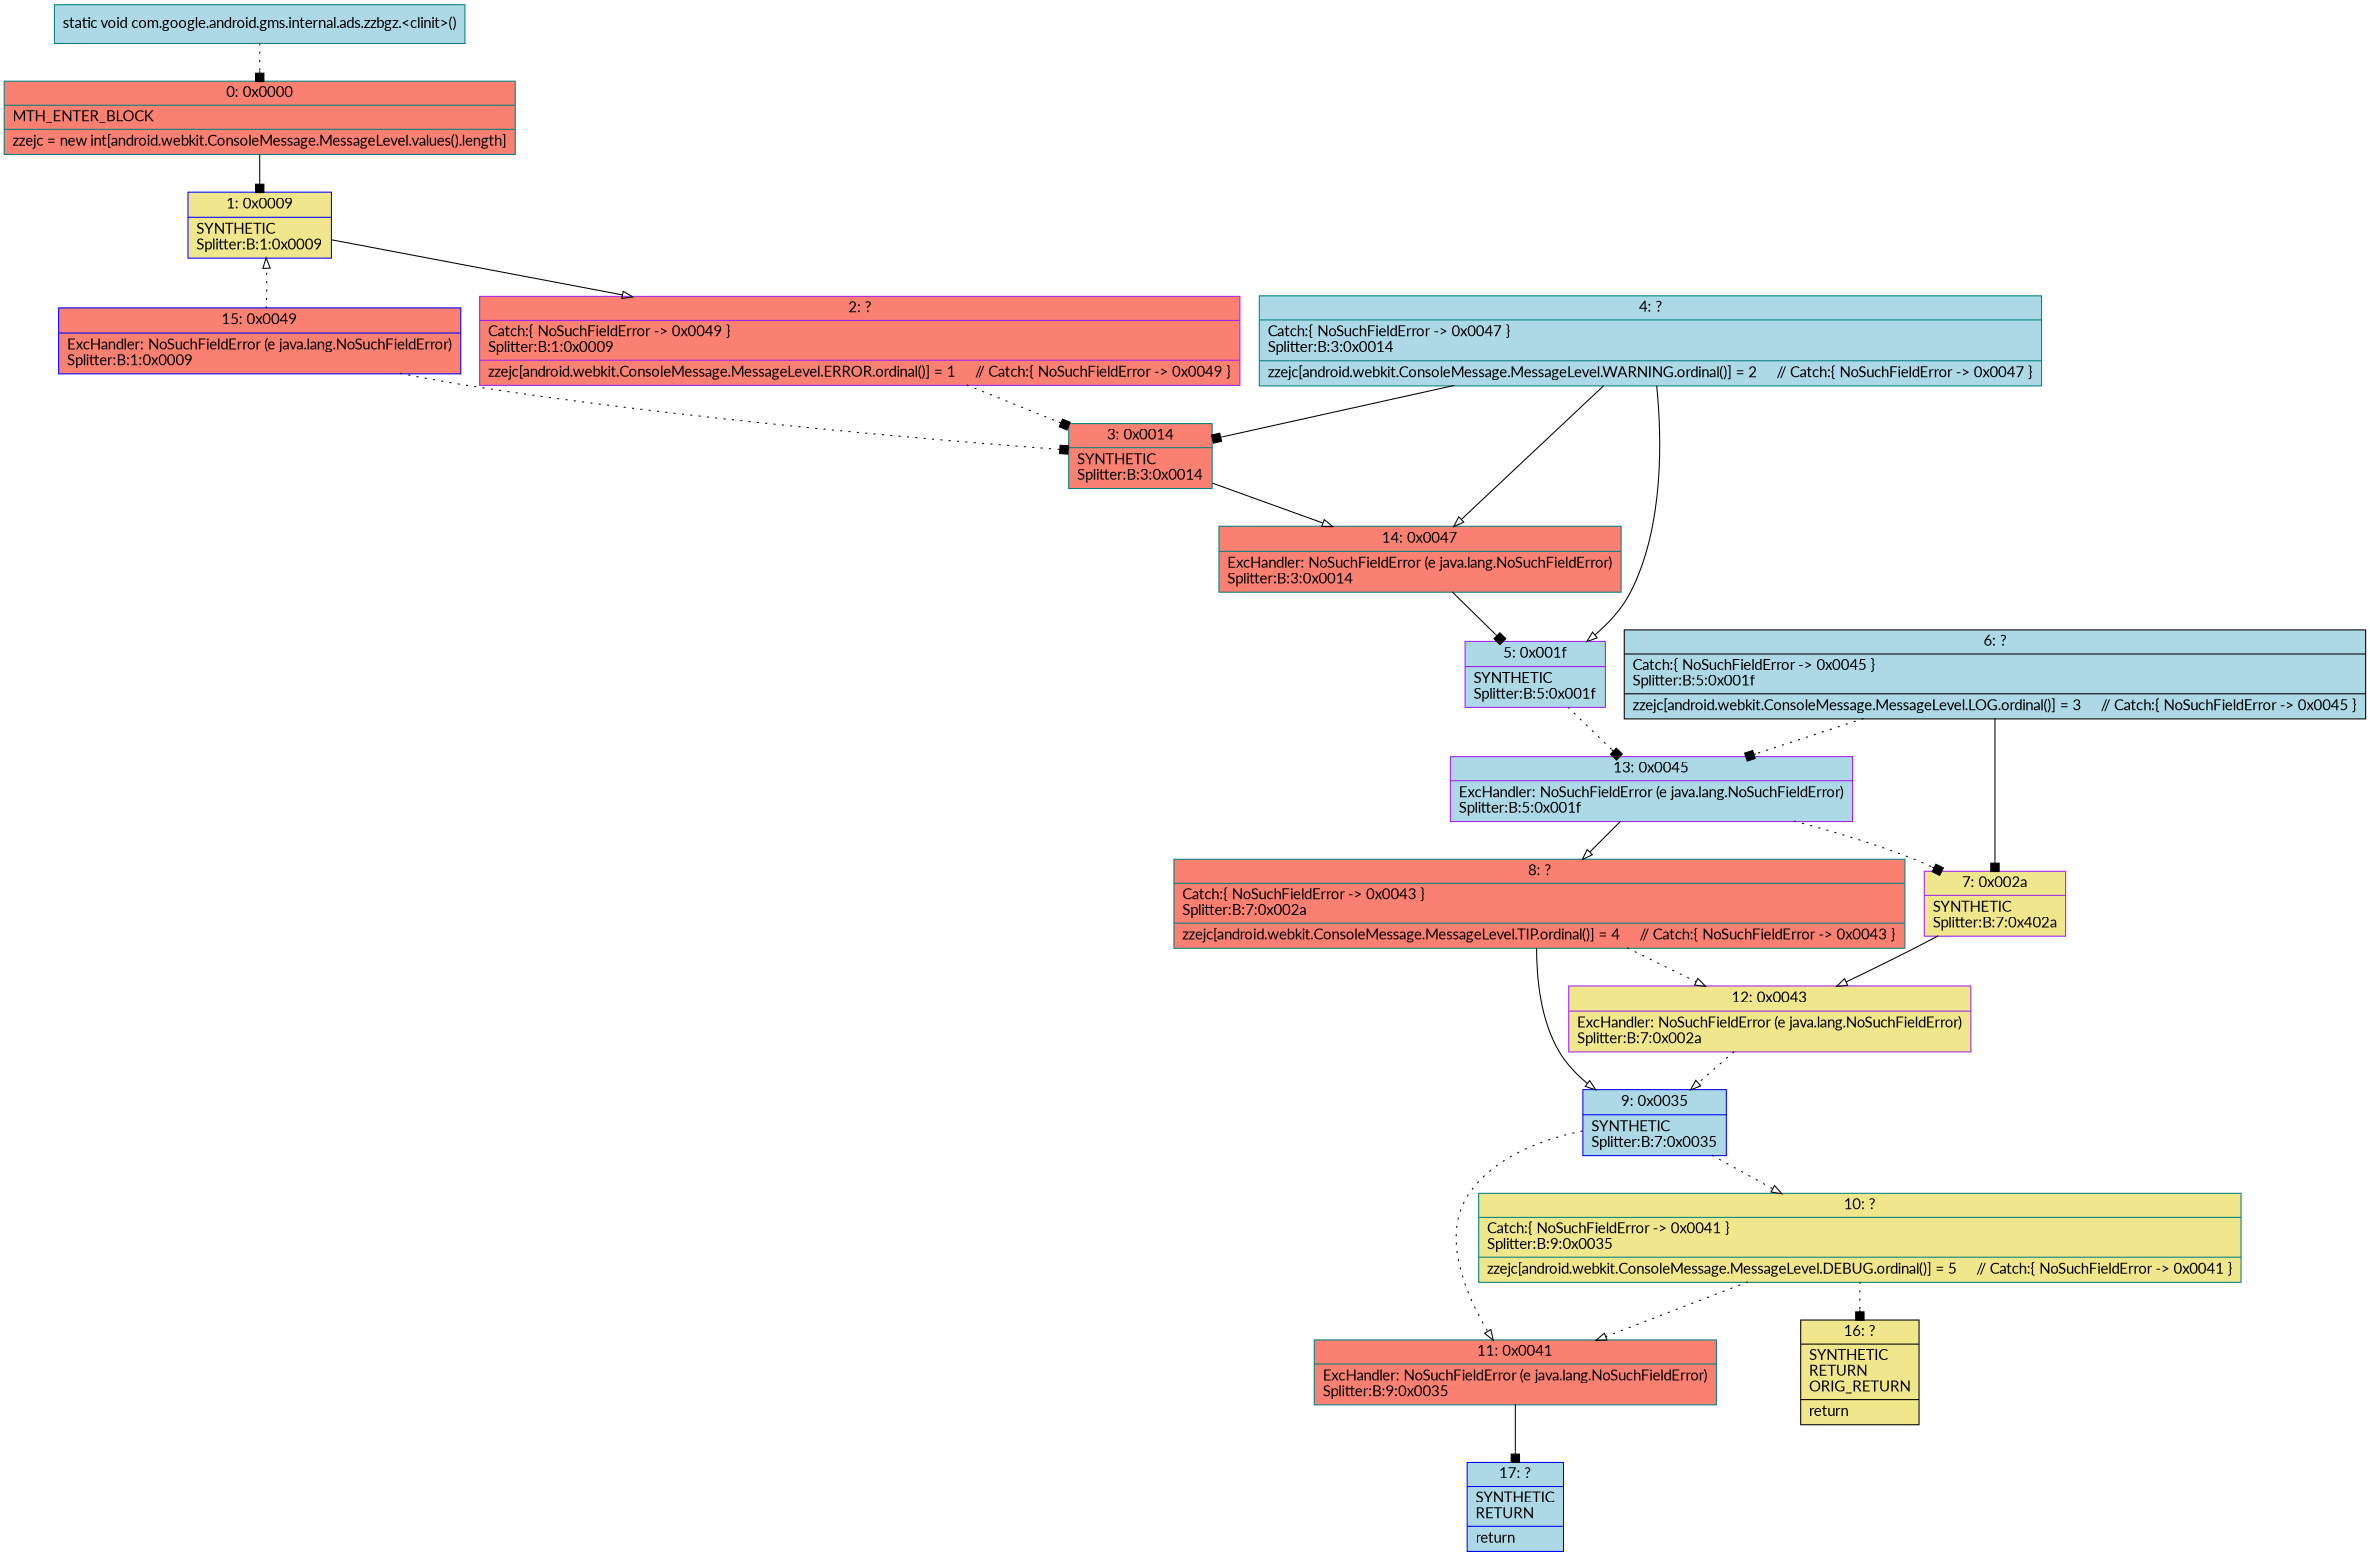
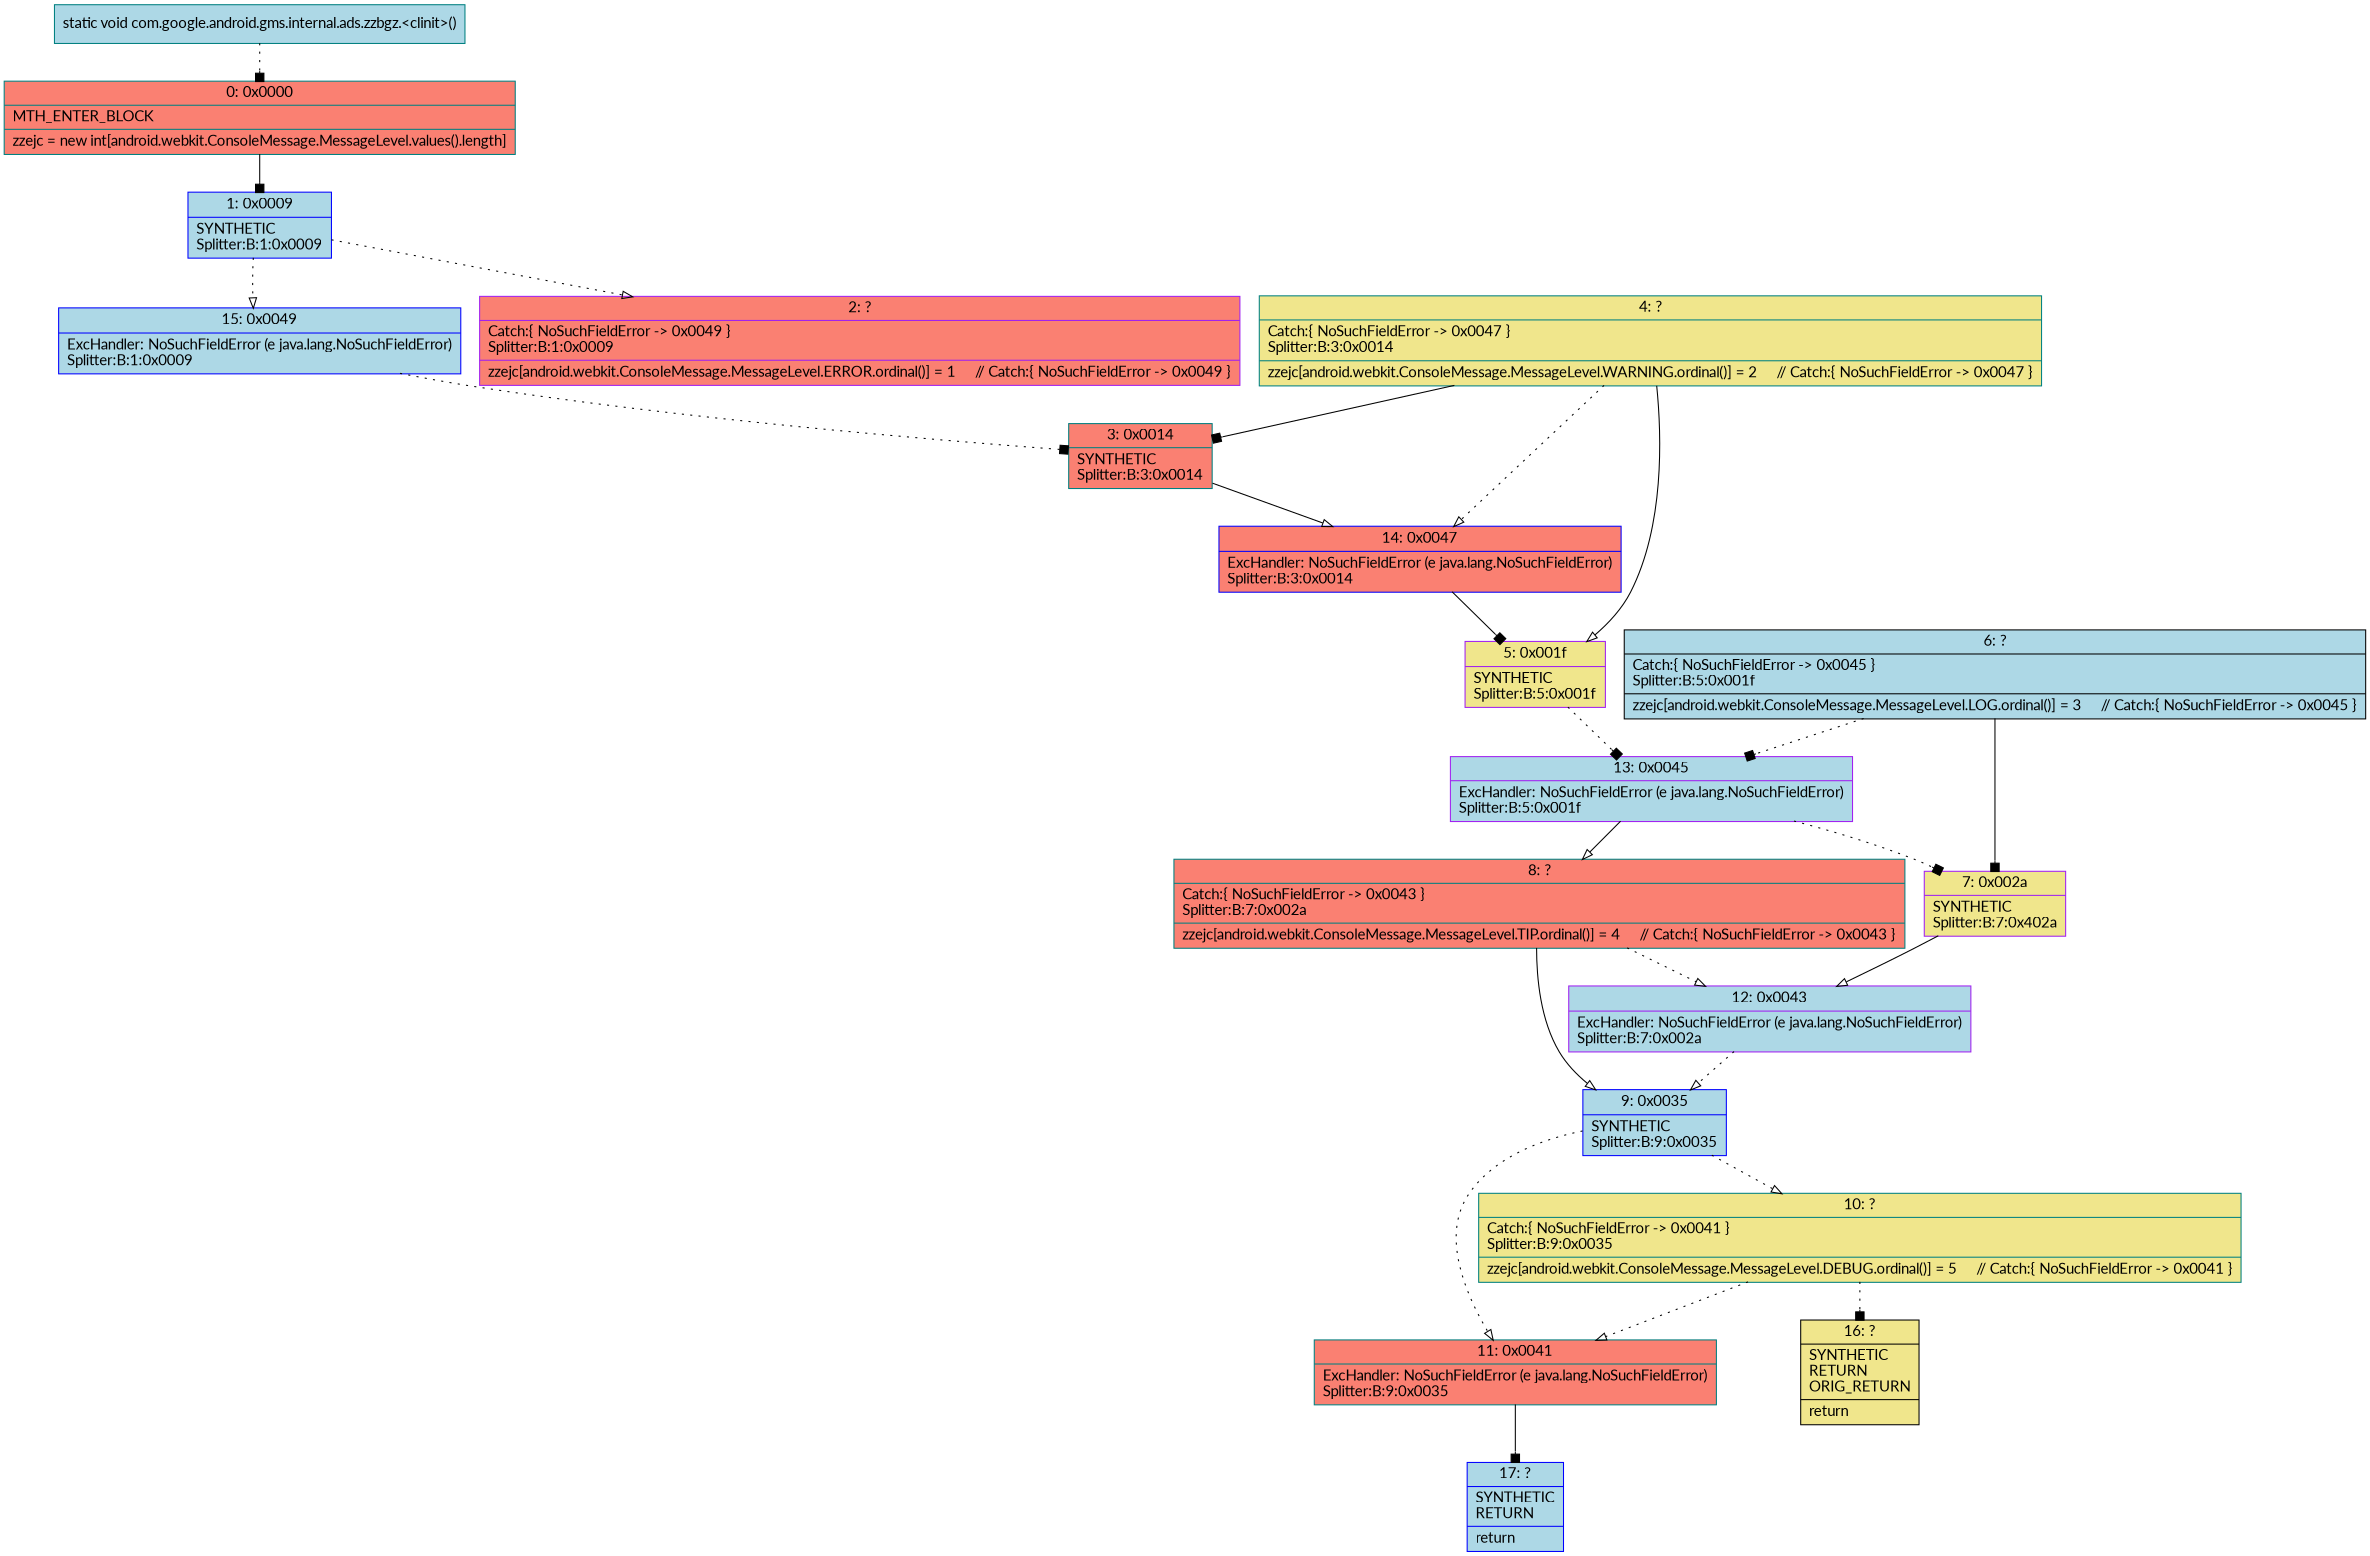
node "1: 0x0009": fillcolor khaki -> lightblue
edge "1: 0x0009" -> "2: ?": style solid -> dotted
edge "15: 0x0049" -> "1: 0x0009": reversed
node "15: 0x0049": fillcolor salmon -> lightblue
node "4: ?": fillcolor lightblue -> khaki
edge "2: ?" -> "3: 0x0014": removed
edge "4: ?" -> "14: 0x0047": style solid -> dotted
node "14: 0x0047": color teal -> blue
node "5: 0x001f": fillcolor lightblue -> khaki
node "12: 0x0043": fillcolor khaki -> lightblue
node "9: 0x0035": text "Splitter:B:7:0x0035" -> "Splitter:B:9:0x0035"
